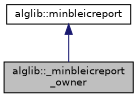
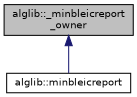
edge "alglib::_minbleicreport _owner" -> "alglib::minbleicreport": reversed
